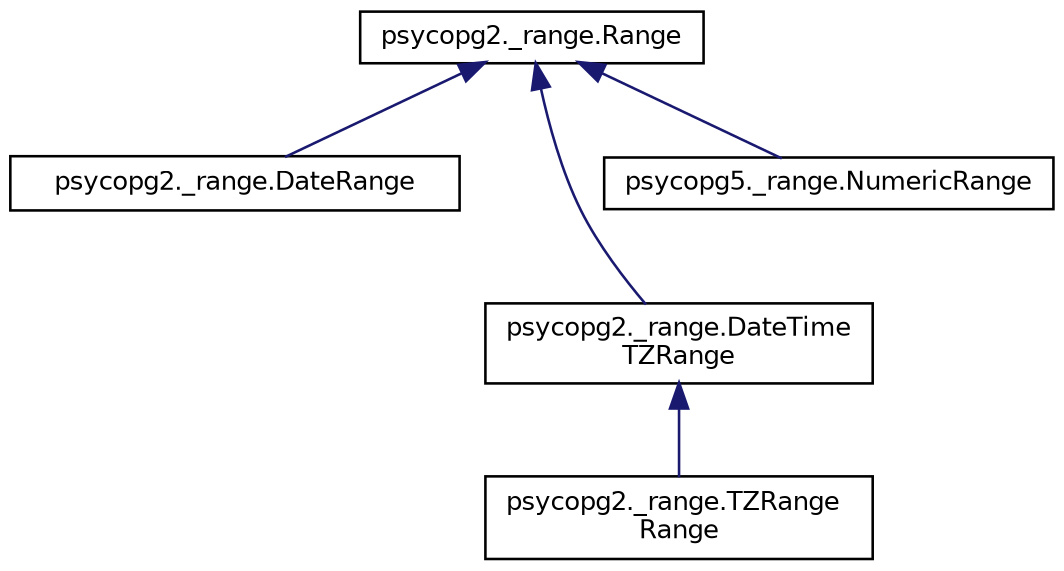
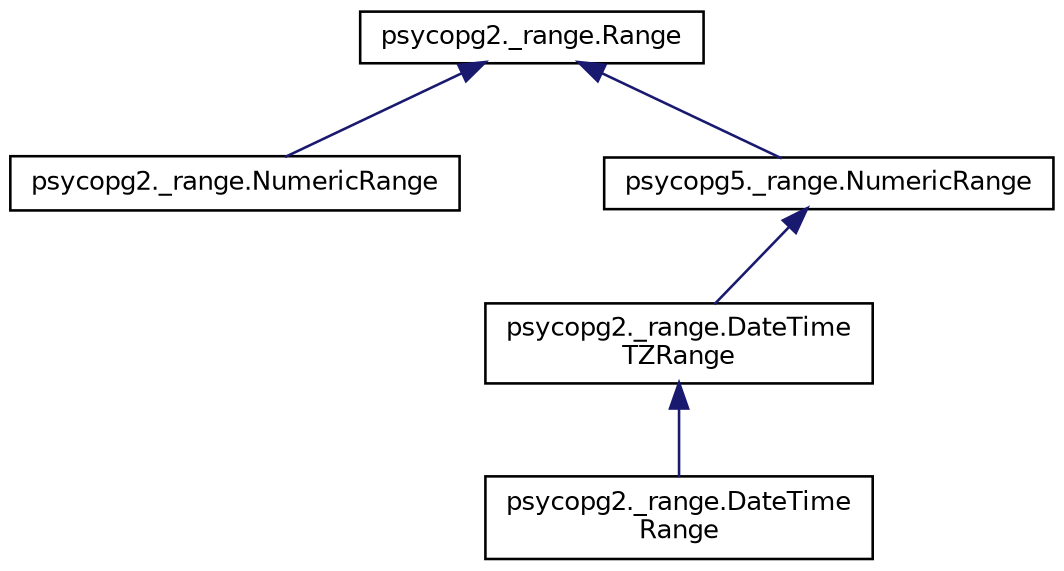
node "psycopg2._range.DateRange": label "psycopg2._range.DateRange" -> "psycopg2._range.NumericRange"
edge "psycopg2._range.DateTime TZRange" -> "psycopg2._range.Range": now "psycopg2._range.DateTime TZRange" -> "psycopg5._range.NumericRange"
node "psycopg2._range.TZRange Range": label "psycopg2._range.TZRange Range" -> "psycopg2._range.DateTime Range"
